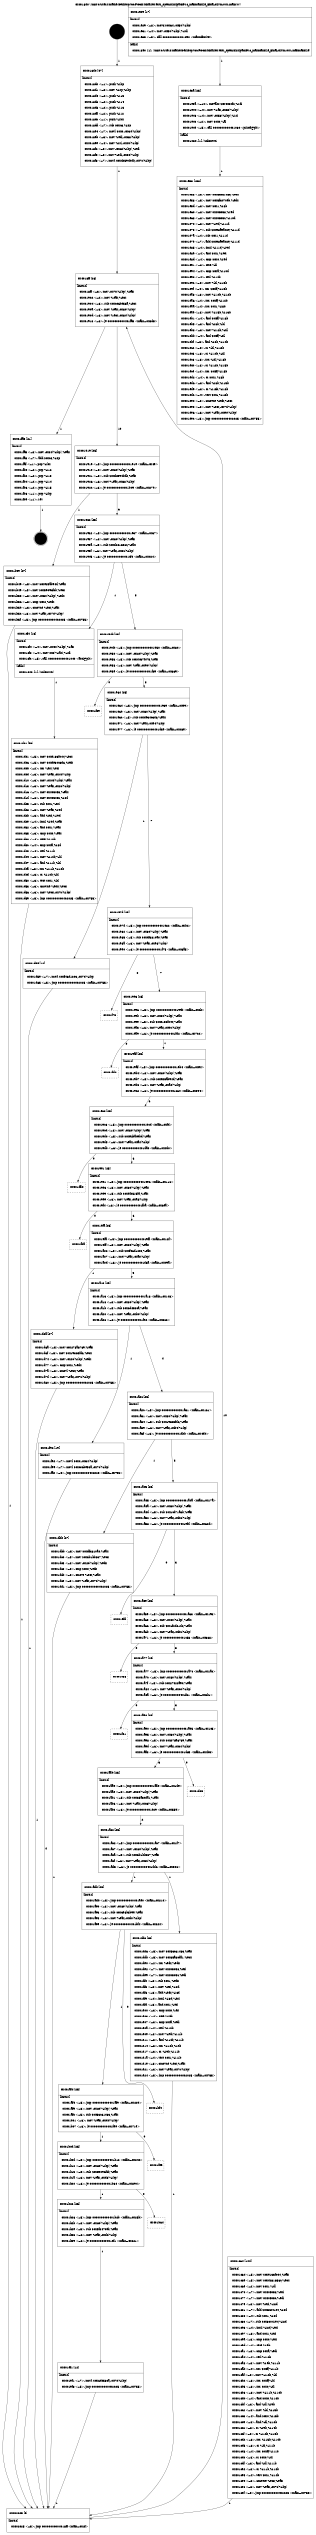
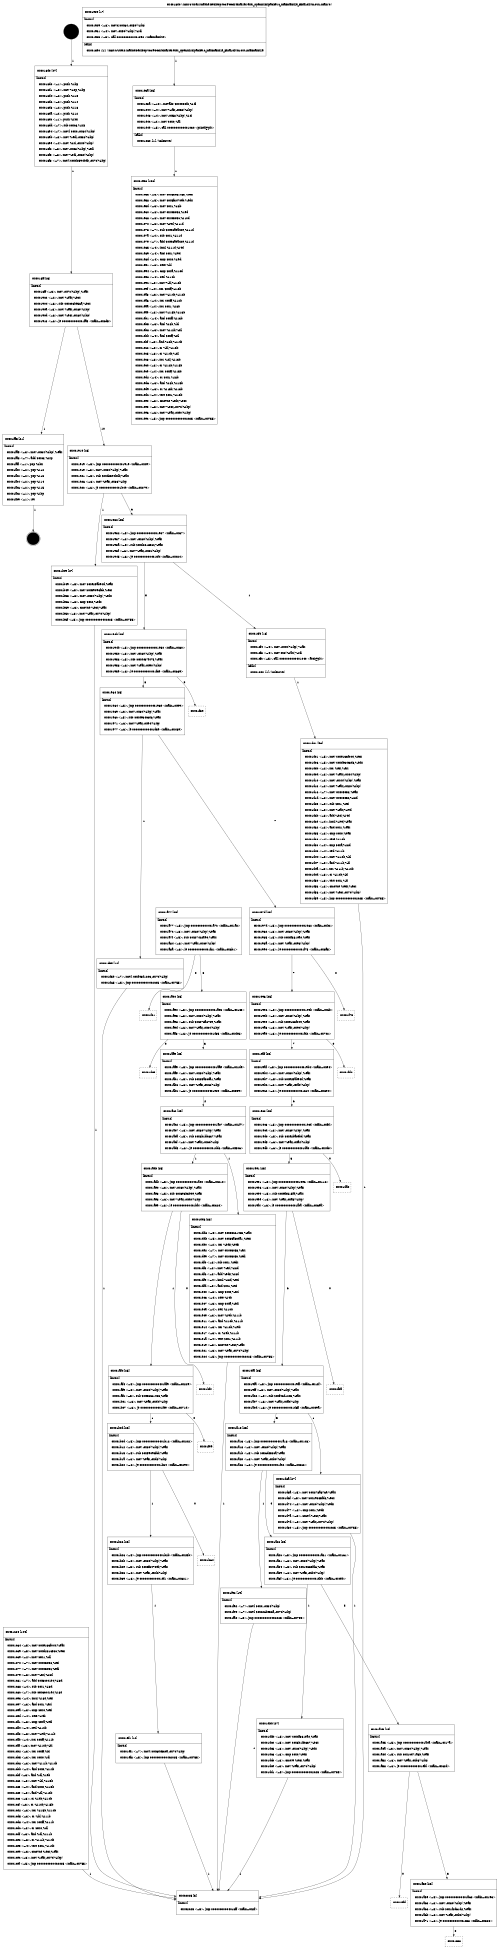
edge "0x402025 [5]" -> "0x4018ff [26]": removed, label "10"
edge "0x401a5e [25]" -> "0x401a77 [25]": removed, label "3"
edge "0x401f92 [19]" -> "0x402025 [5]": label " 4" -> " 1"
